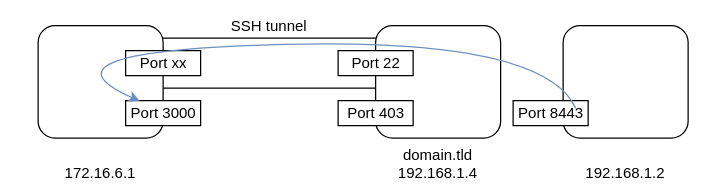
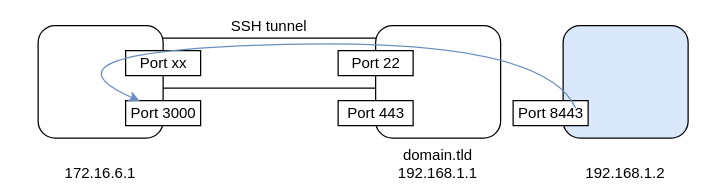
node "192.168.1.2": fillcolor #ffffff -> #dae8fc
node "Port 403": label "Port 403" -> "Port 443"
node "domain.tld 192.168.1.4": label "domain.tld 192.168.1.4" -> "domain.tld 192.168.1.1"
